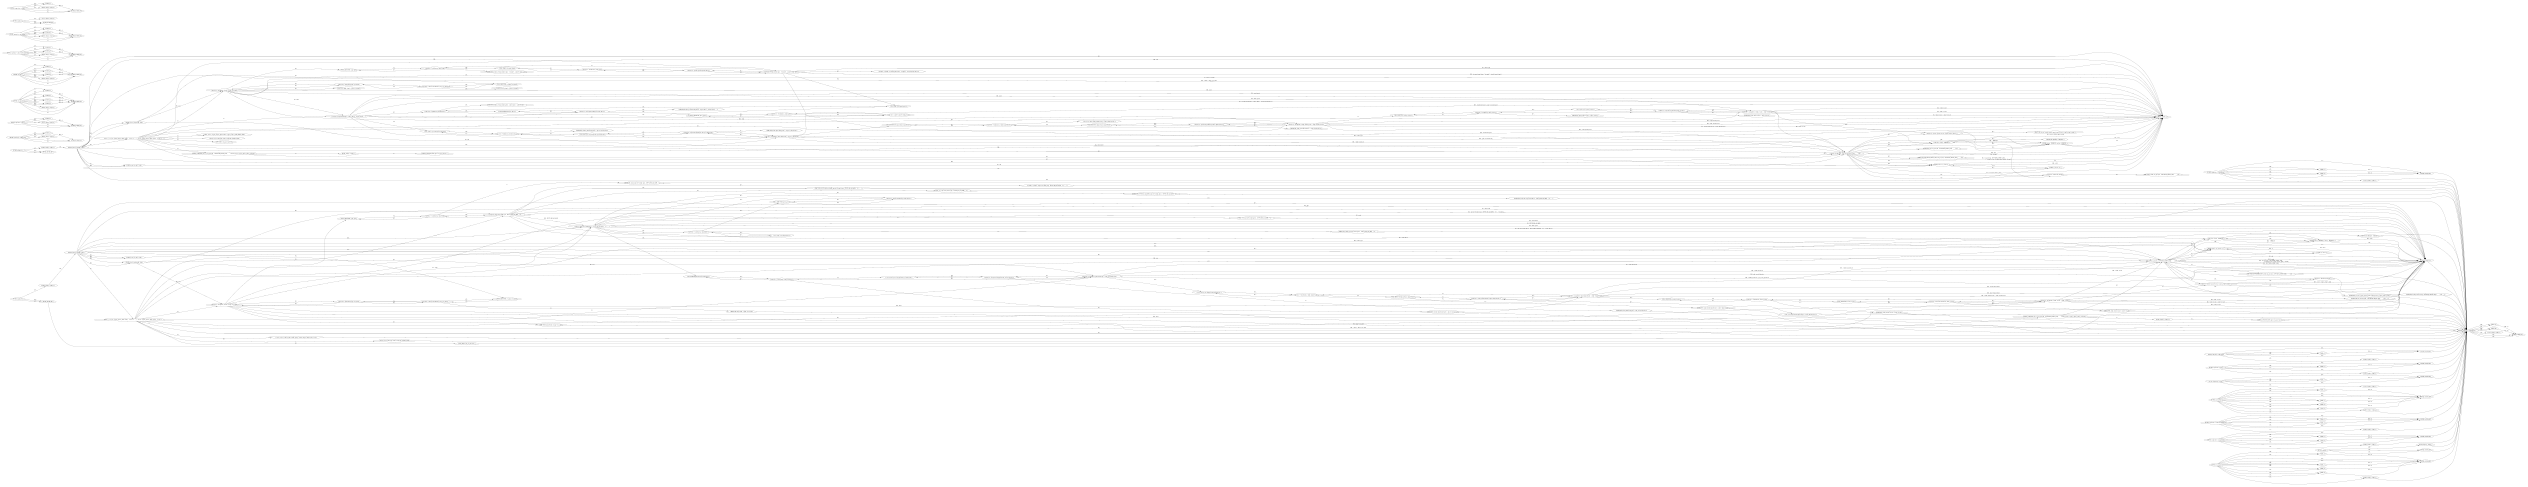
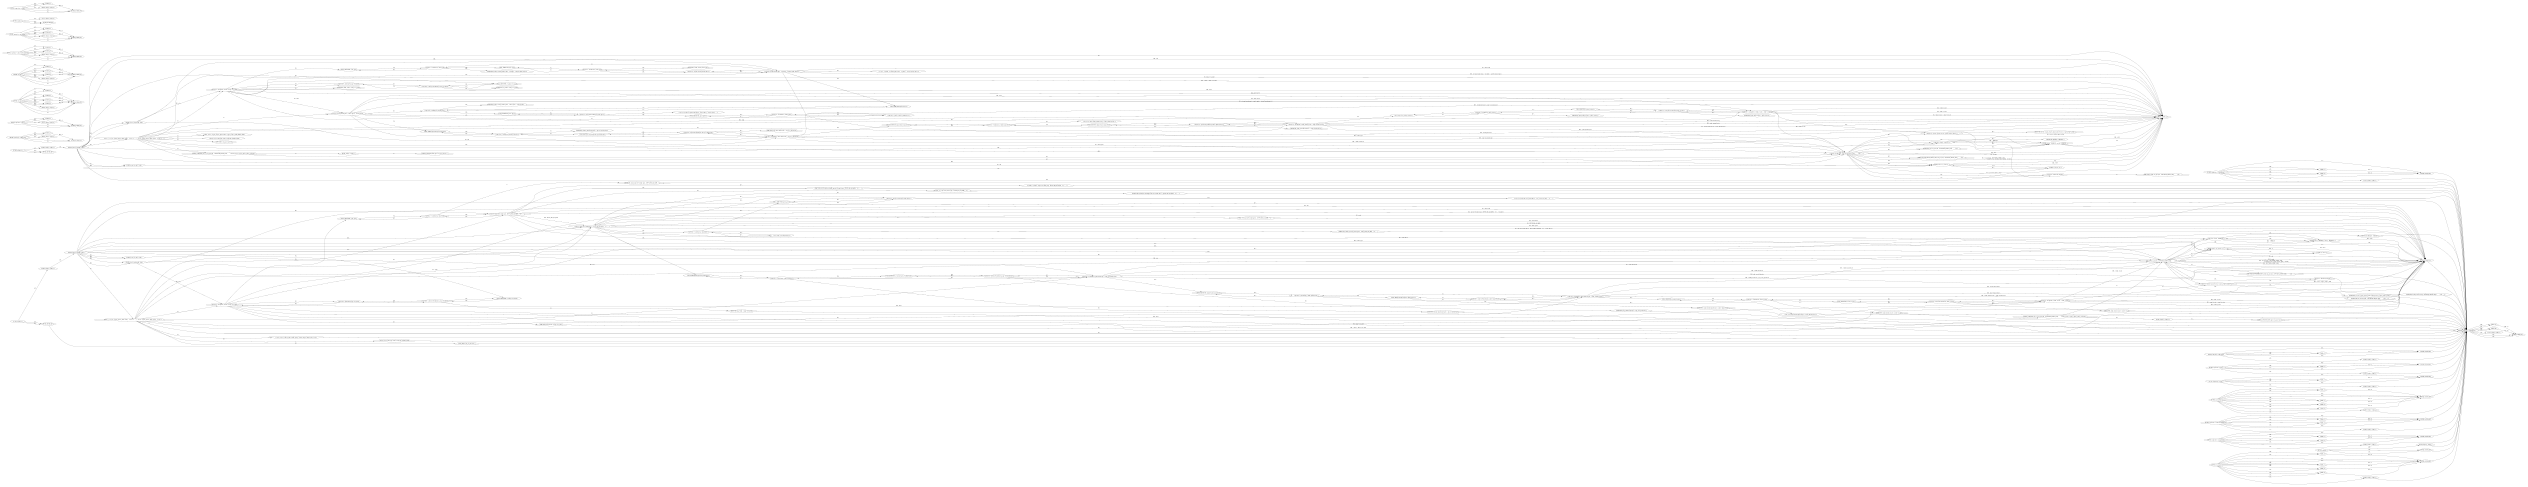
node "(IDENTIFIER,raead,sizeof(raead.type))": added
